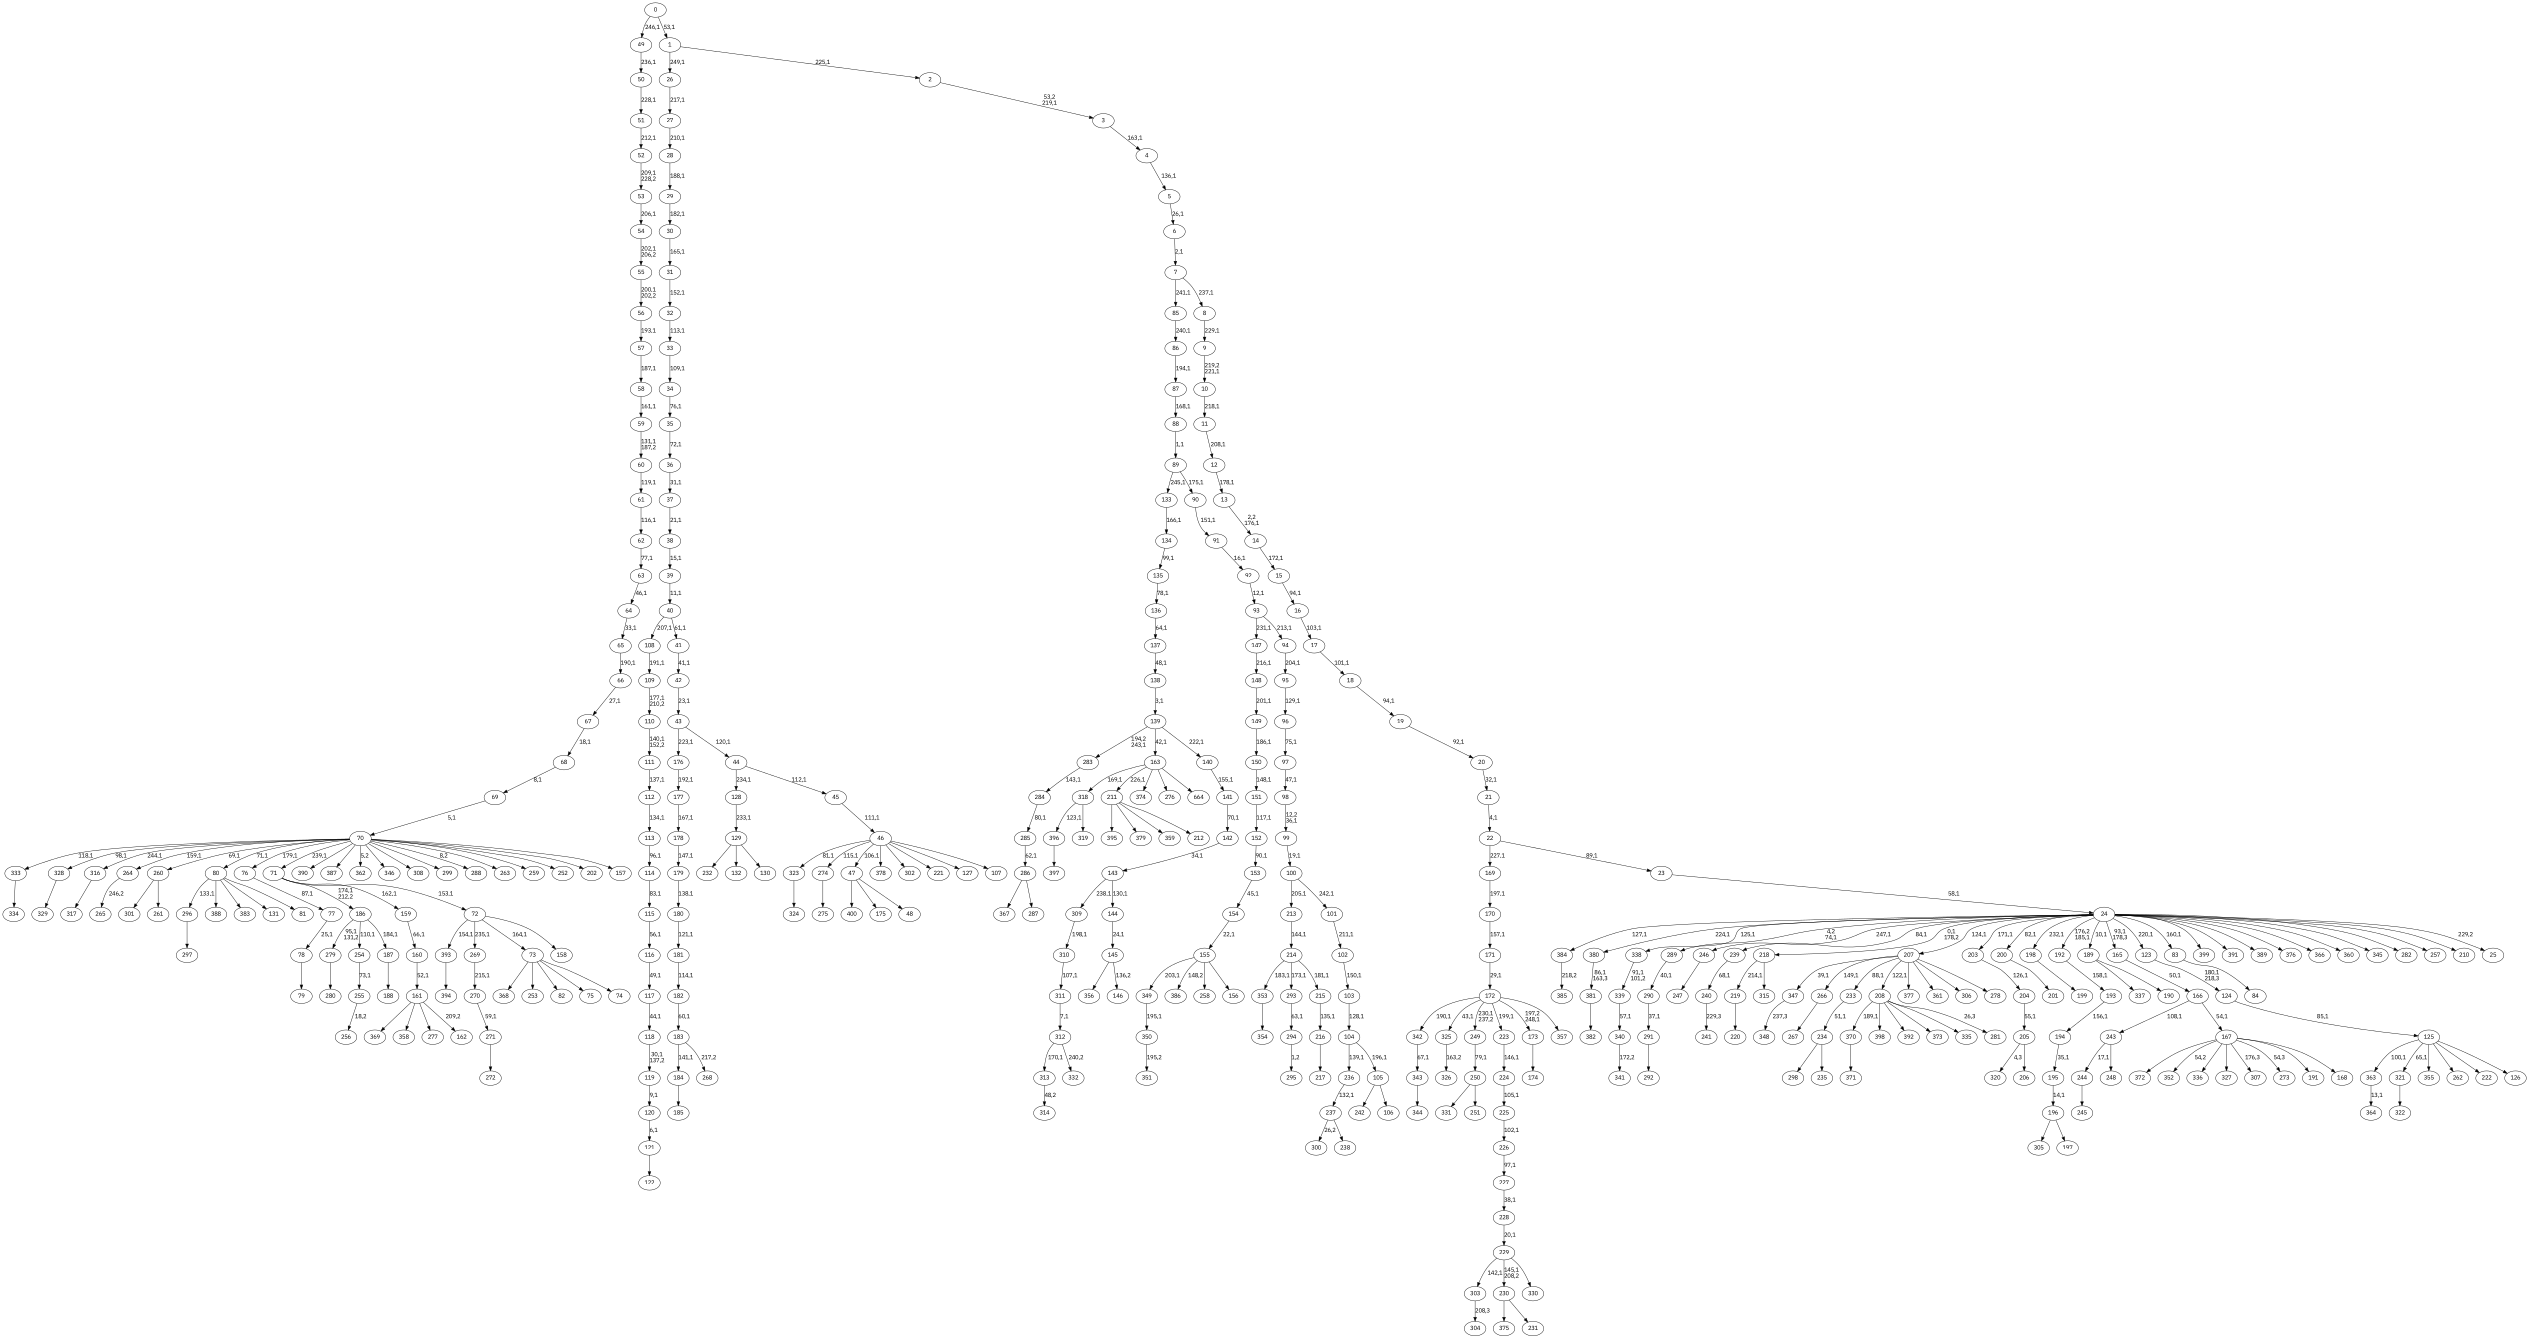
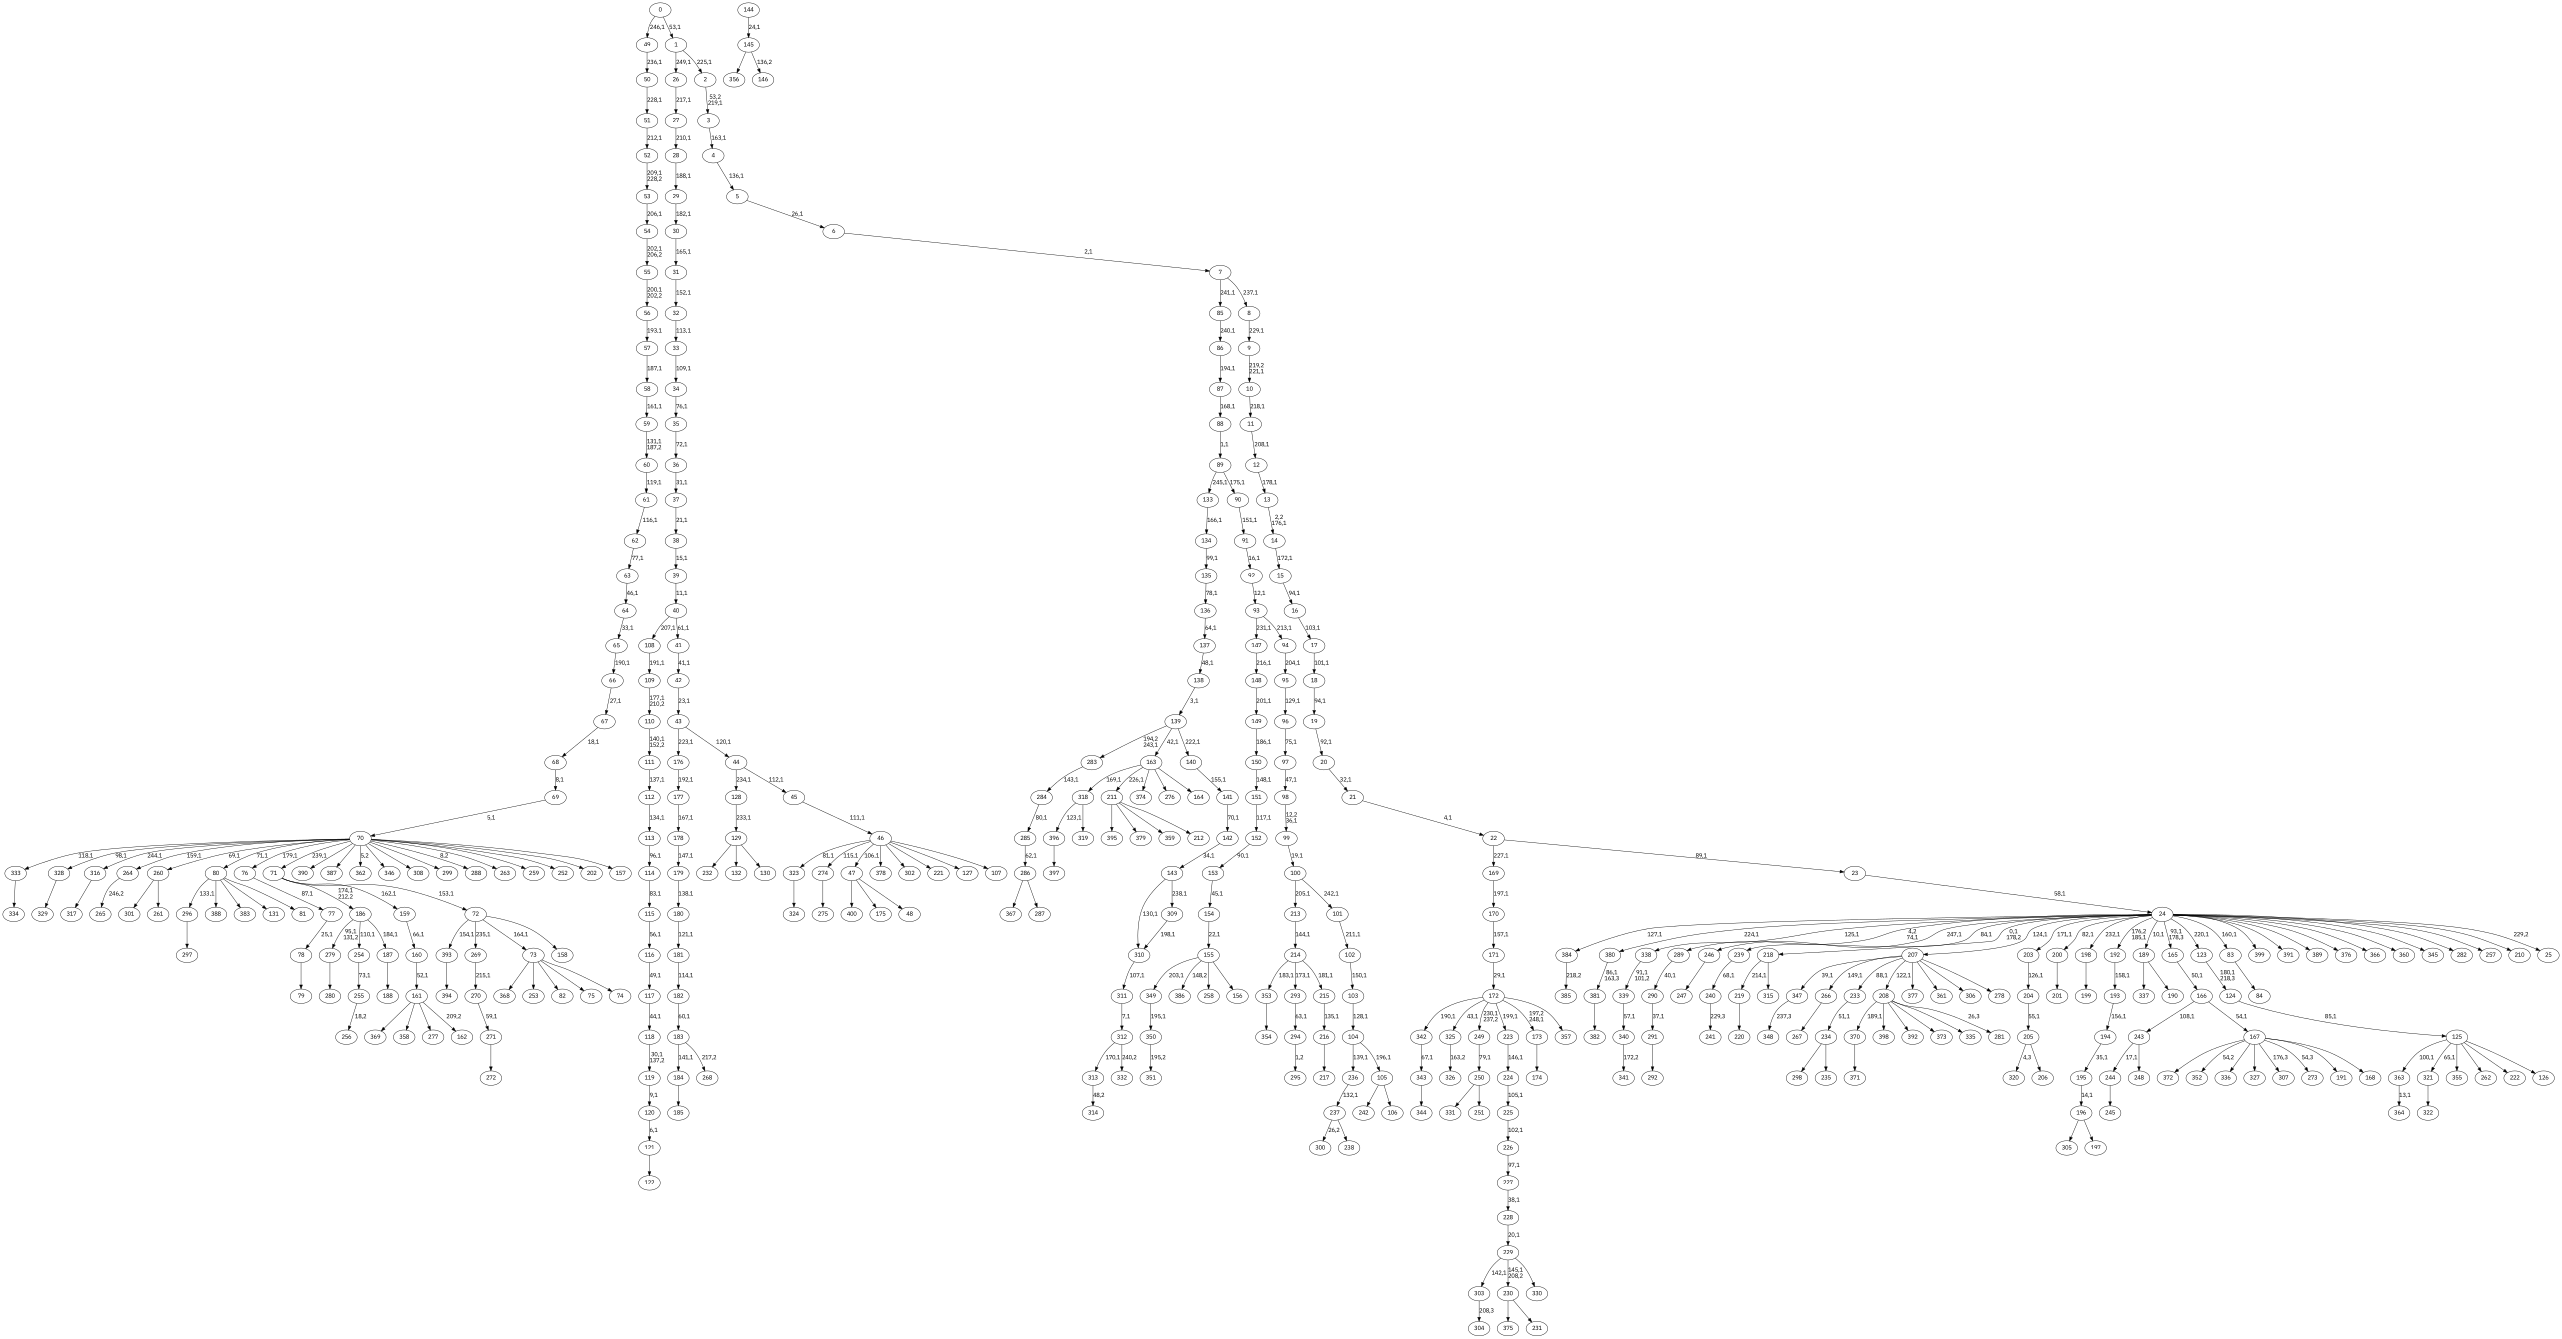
node "664": label "664" -> "164"
edge "143" -> "144": now "143" -> "310"
